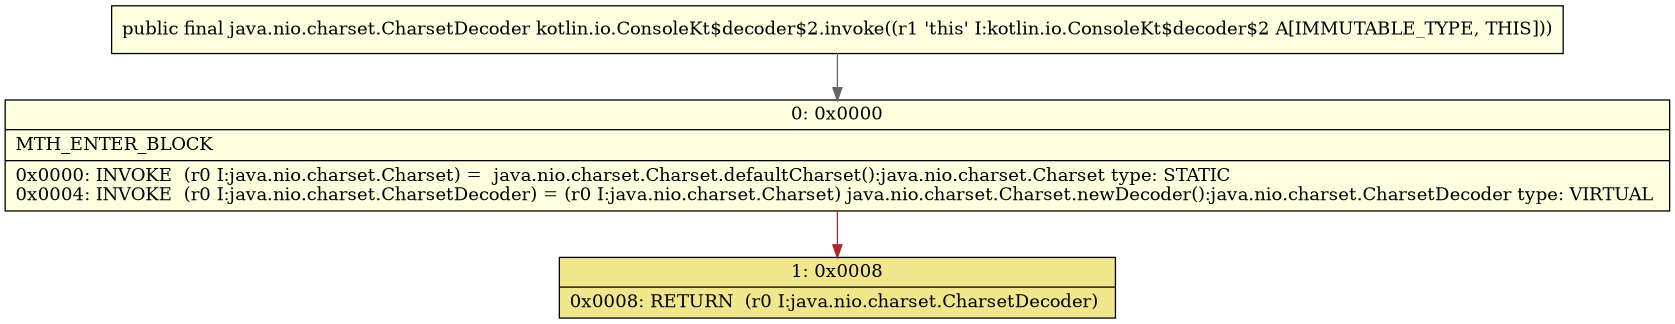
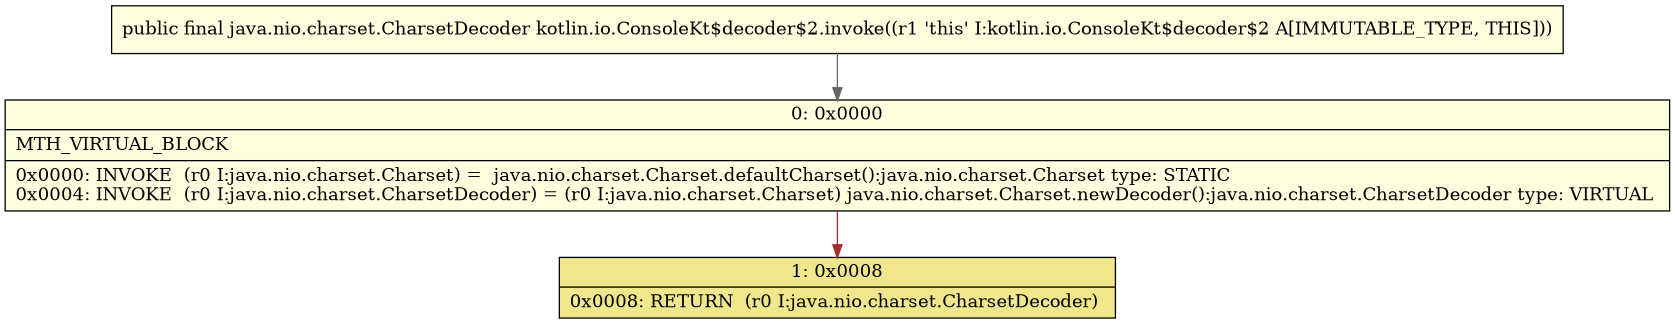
node "0: 0x0000": text "MTH_ENTER_BLOCK" -> "MTH_VIRTUAL_BLOCK"
